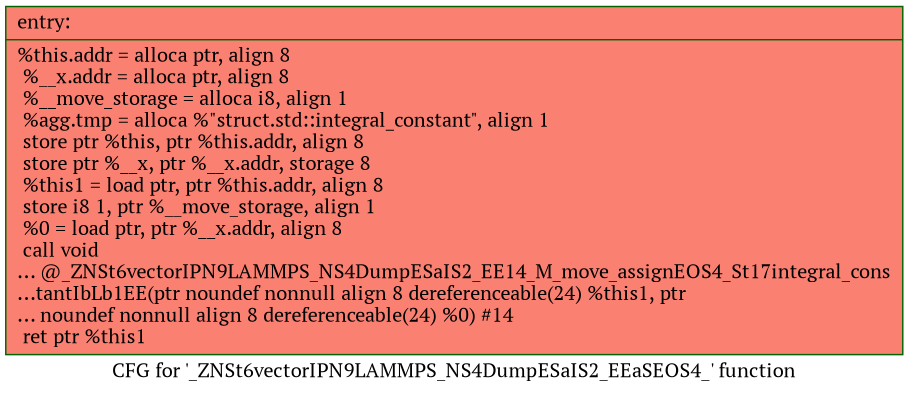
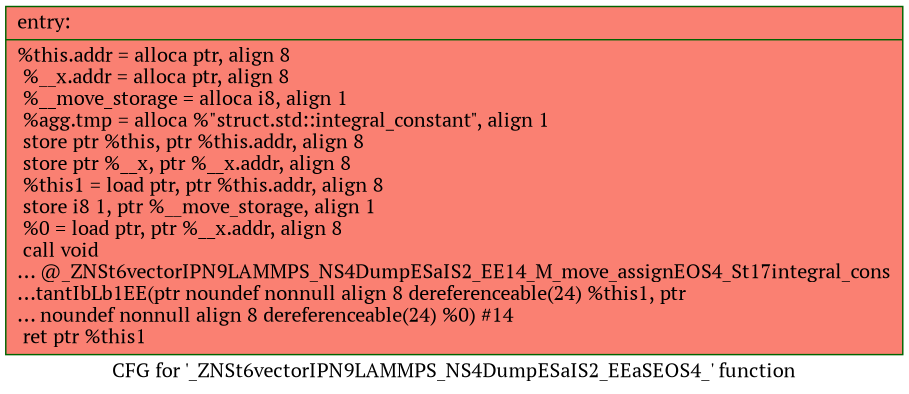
node "entry:": text "store ptr %__x, ptr %__x.addr, storage 8" -> "store ptr %__x, ptr %__x.addr, align 8"
